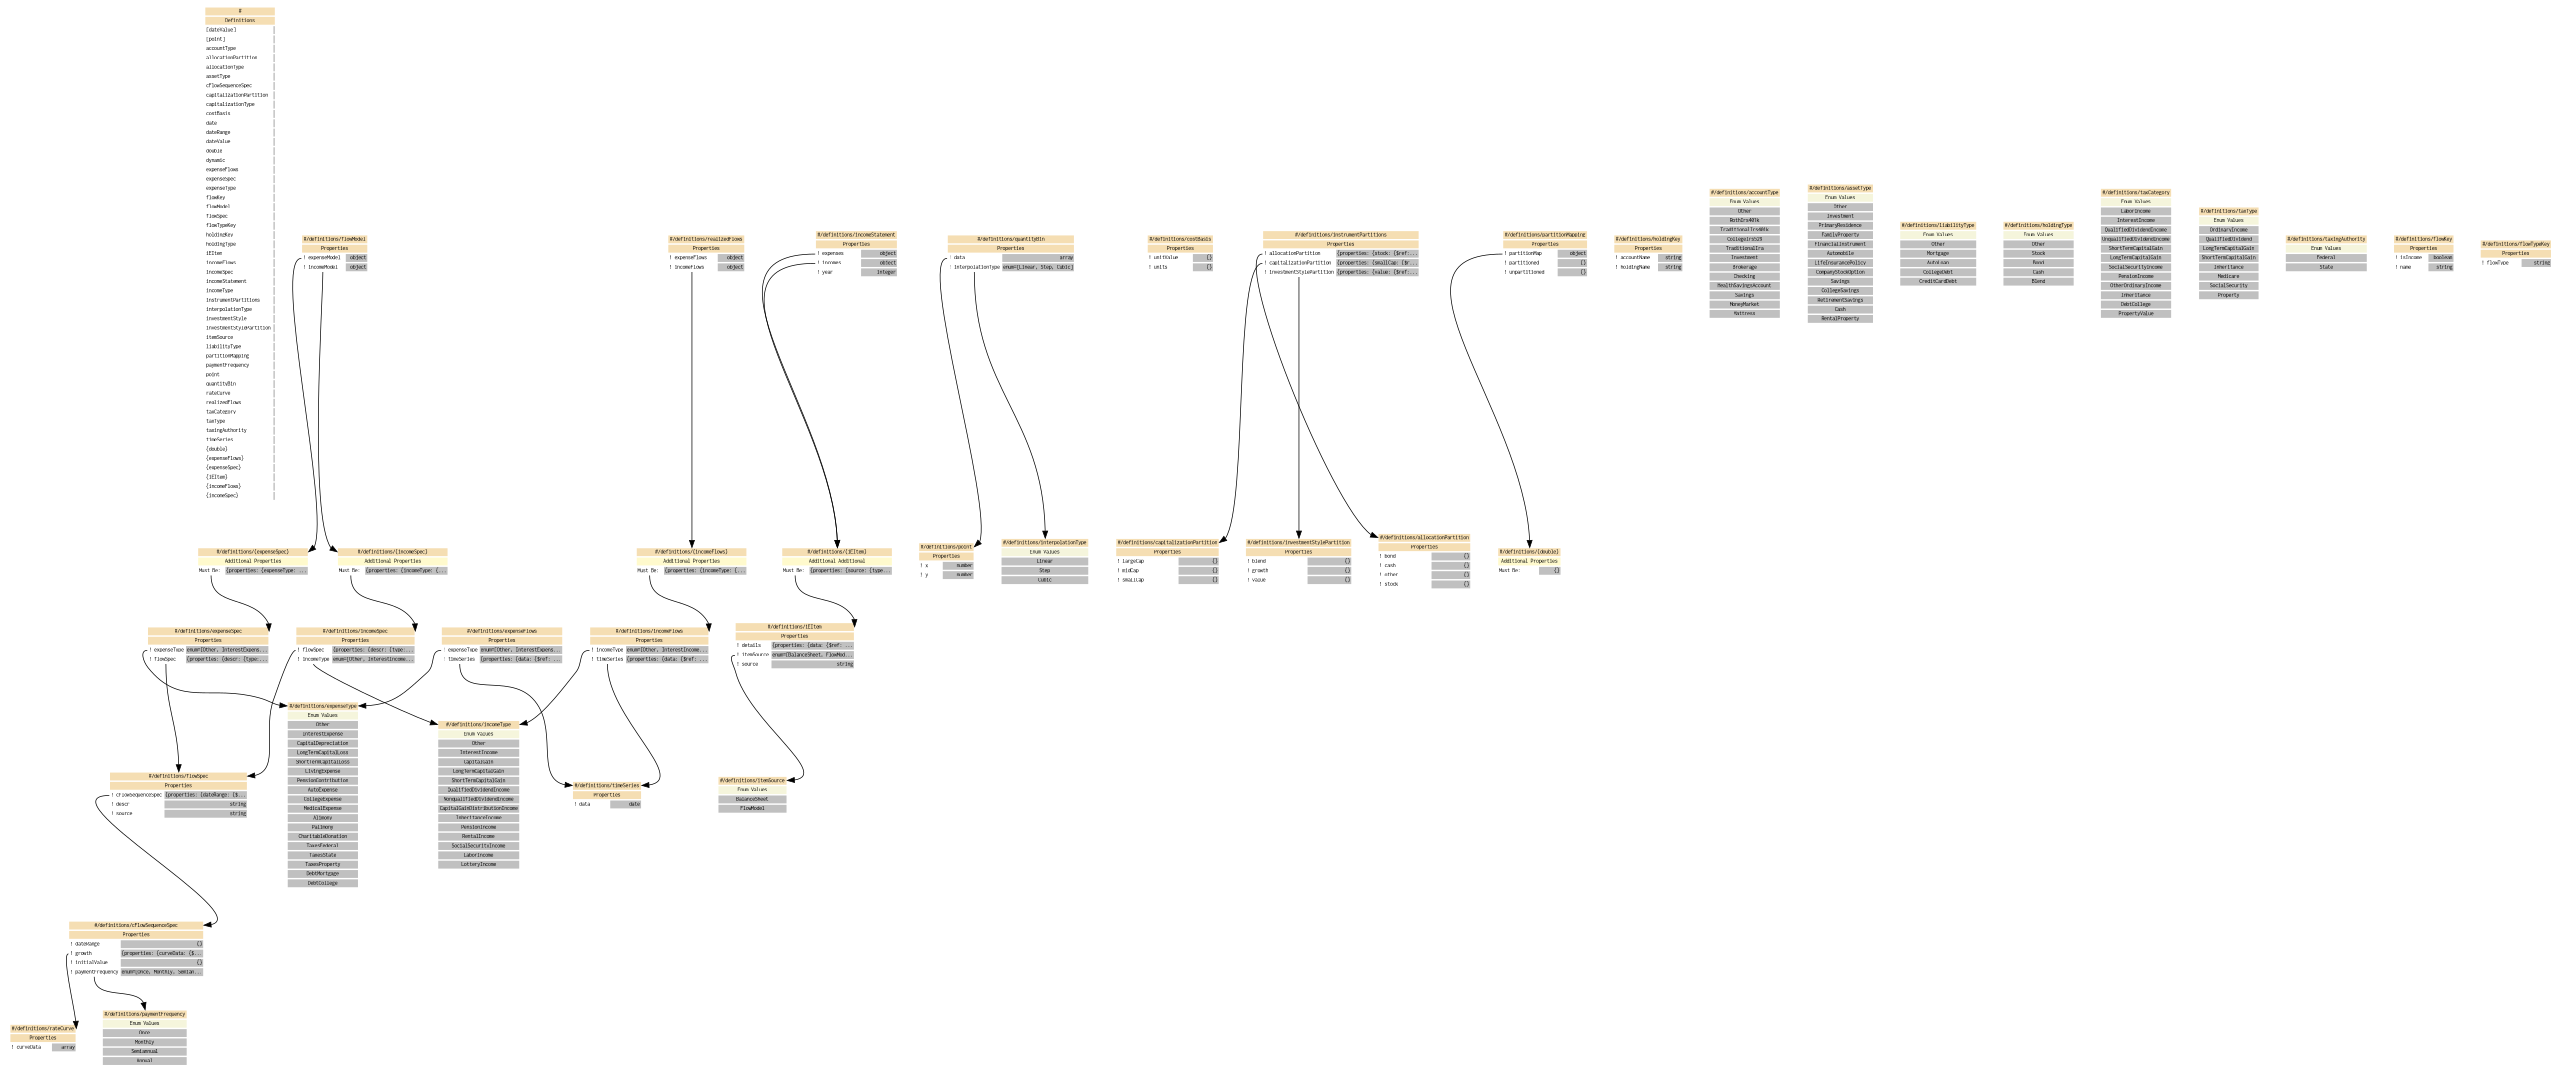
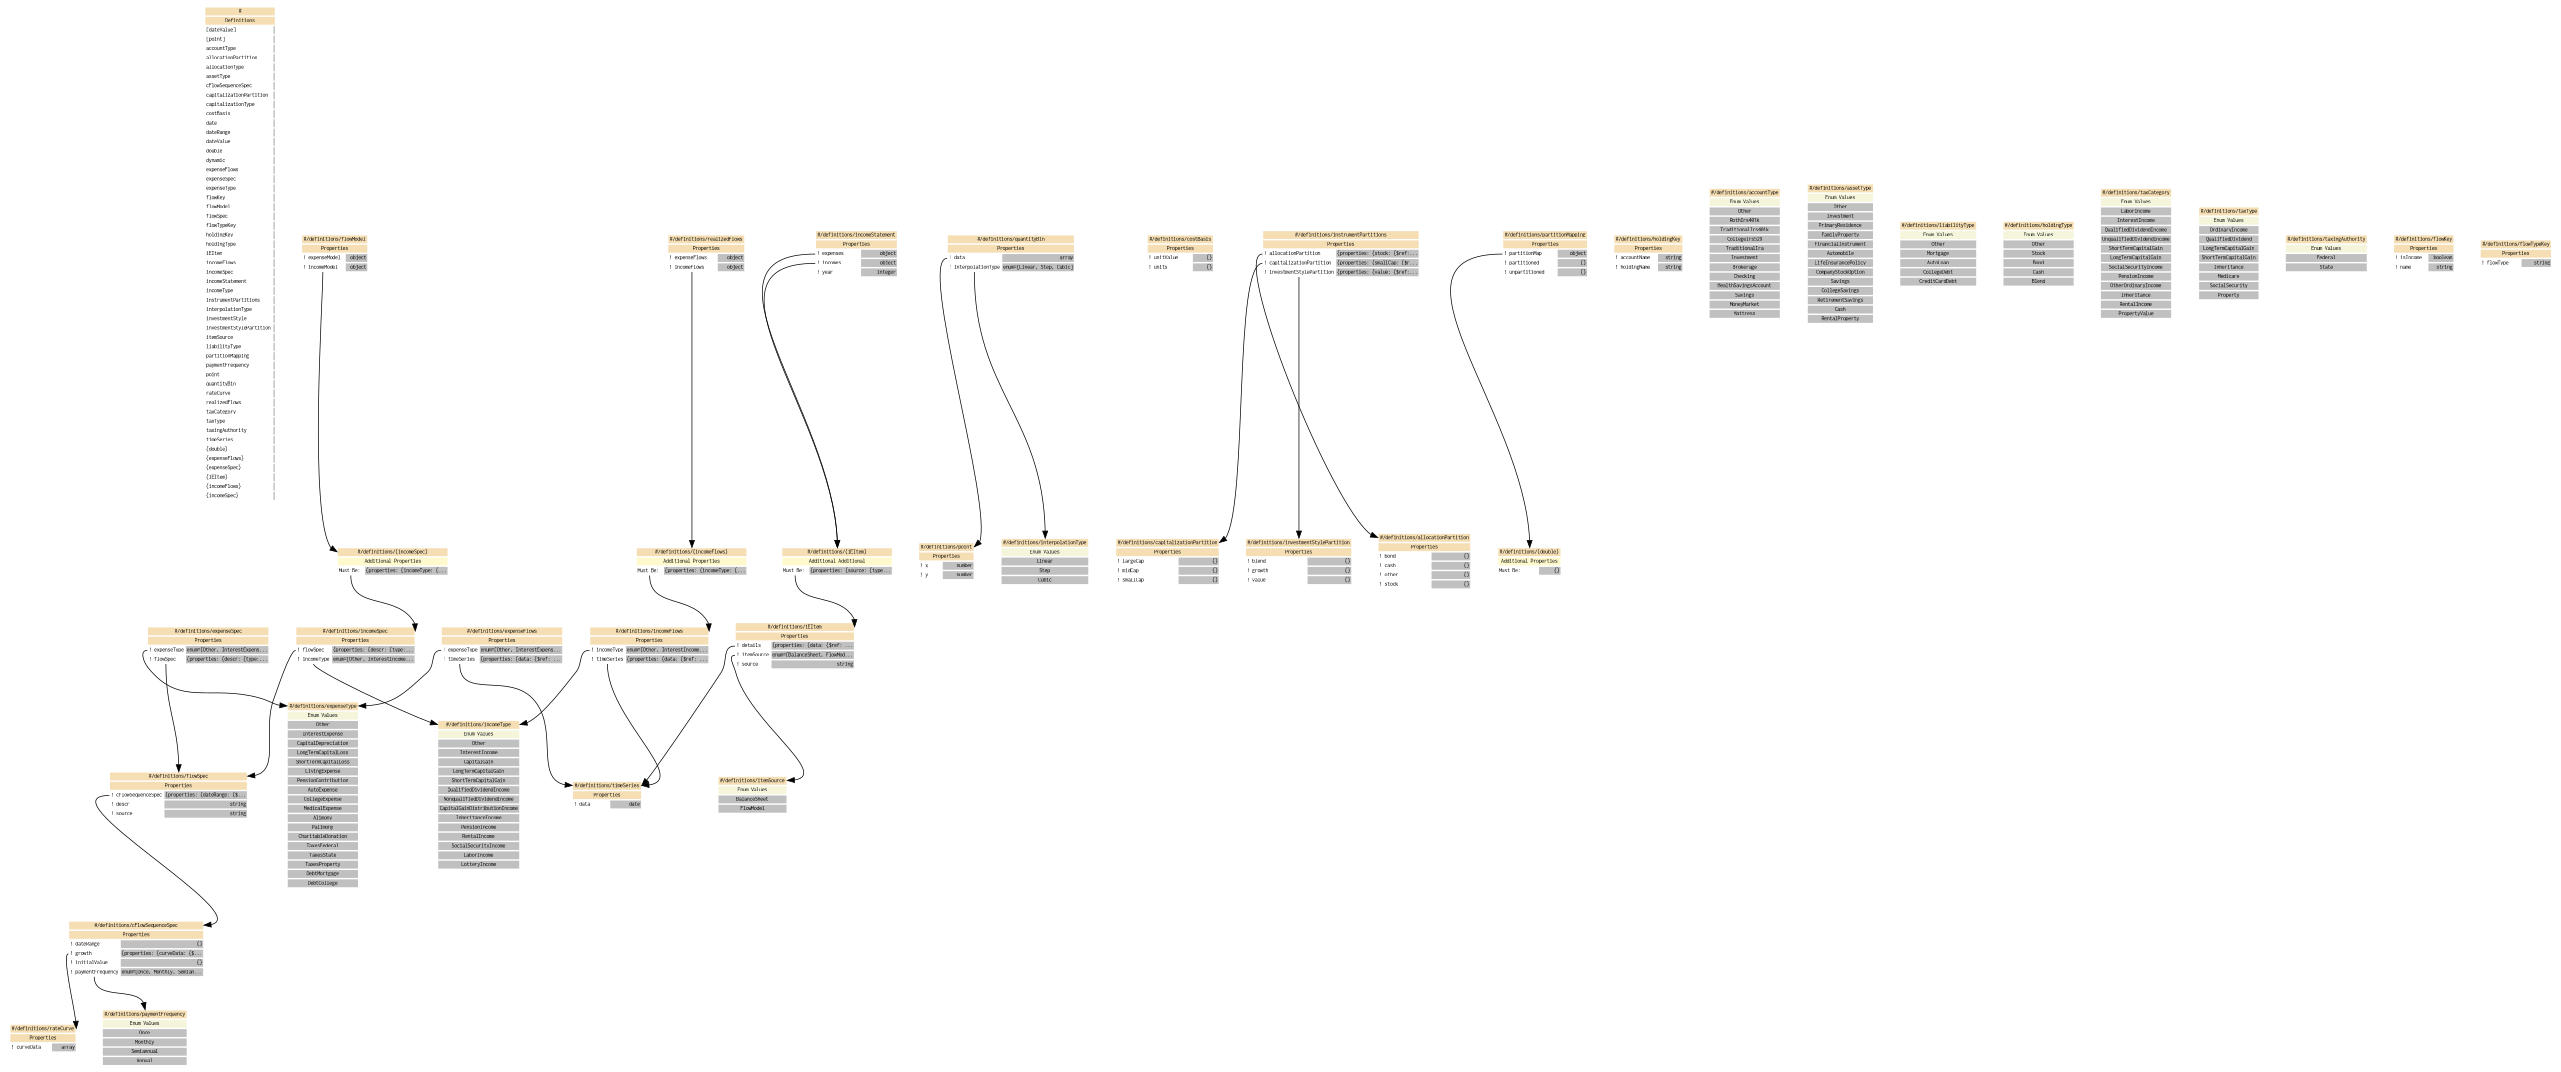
node "#/definitions/taxCategory": text "DebtCollege" -> "RentalIncome"
node "#/definitions/{expenseSpec}": removed
edge "#/definitions/iEItem" -> "#/definitions/timeSeries": added
